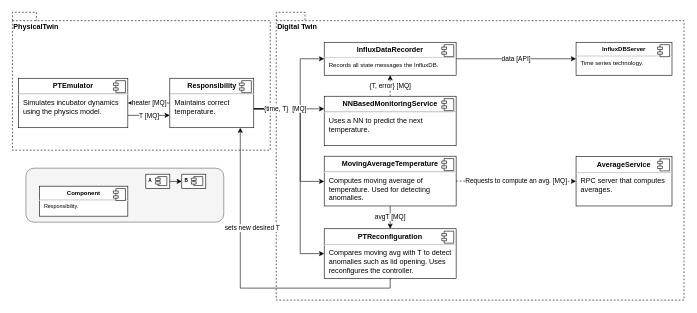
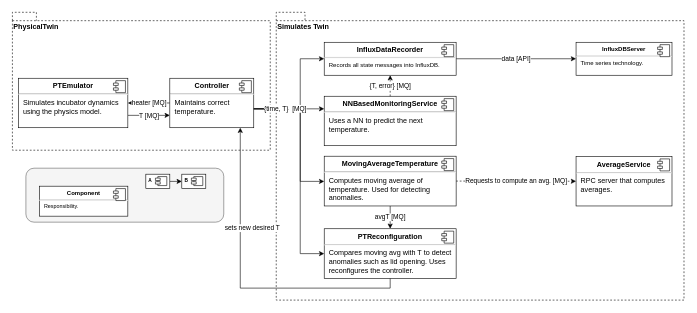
node "Digital Twin": label "Digital Twin" -> "Simulates Twin"
node "InfluxDataRecorder Records all state messages the InfluxDB.": label "InfluxDataRecorder Records all state messages the InfluxDB." -> "InfluxDataRecorder Records all state messages into InfluxDB."
node "Responsibility Maintains correct temperature.": label "Responsibility Maintains correct temperature." -> "Controller Maintains correct temperature."
